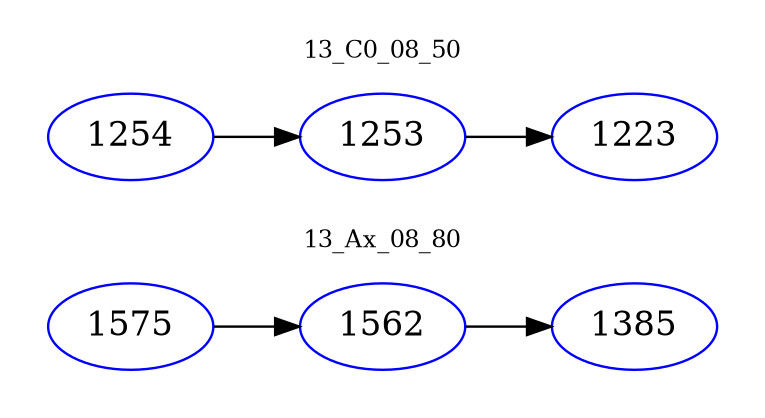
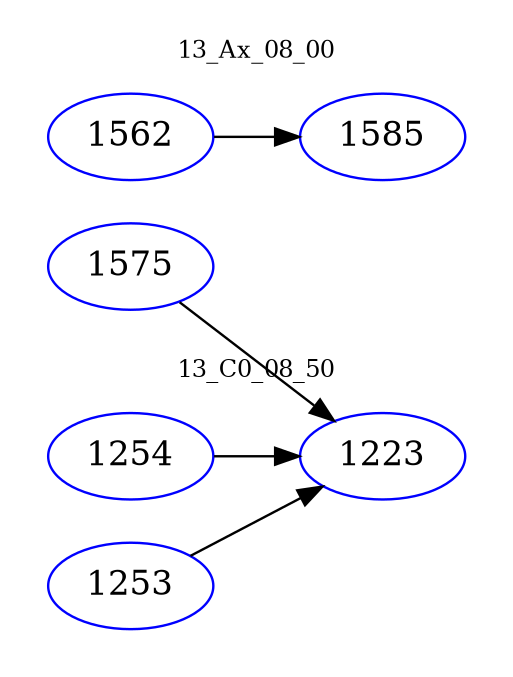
edge "1254" -> "1253": now "1254" -> "1223"
cluster "13_Ax_08_80": label "13_Ax_08_80" -> "13_Ax_08_00"
edge "1575" -> "1562": now "1575" -> "1223"
node "1385": label "1385" -> "1585"
